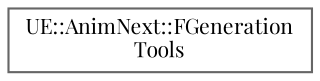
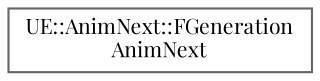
node "UE::AnimNext::FGeneration Tools": label "UE::AnimNext::FGeneration Tools" -> "UE::AnimNext::FGeneration AnimNext"
